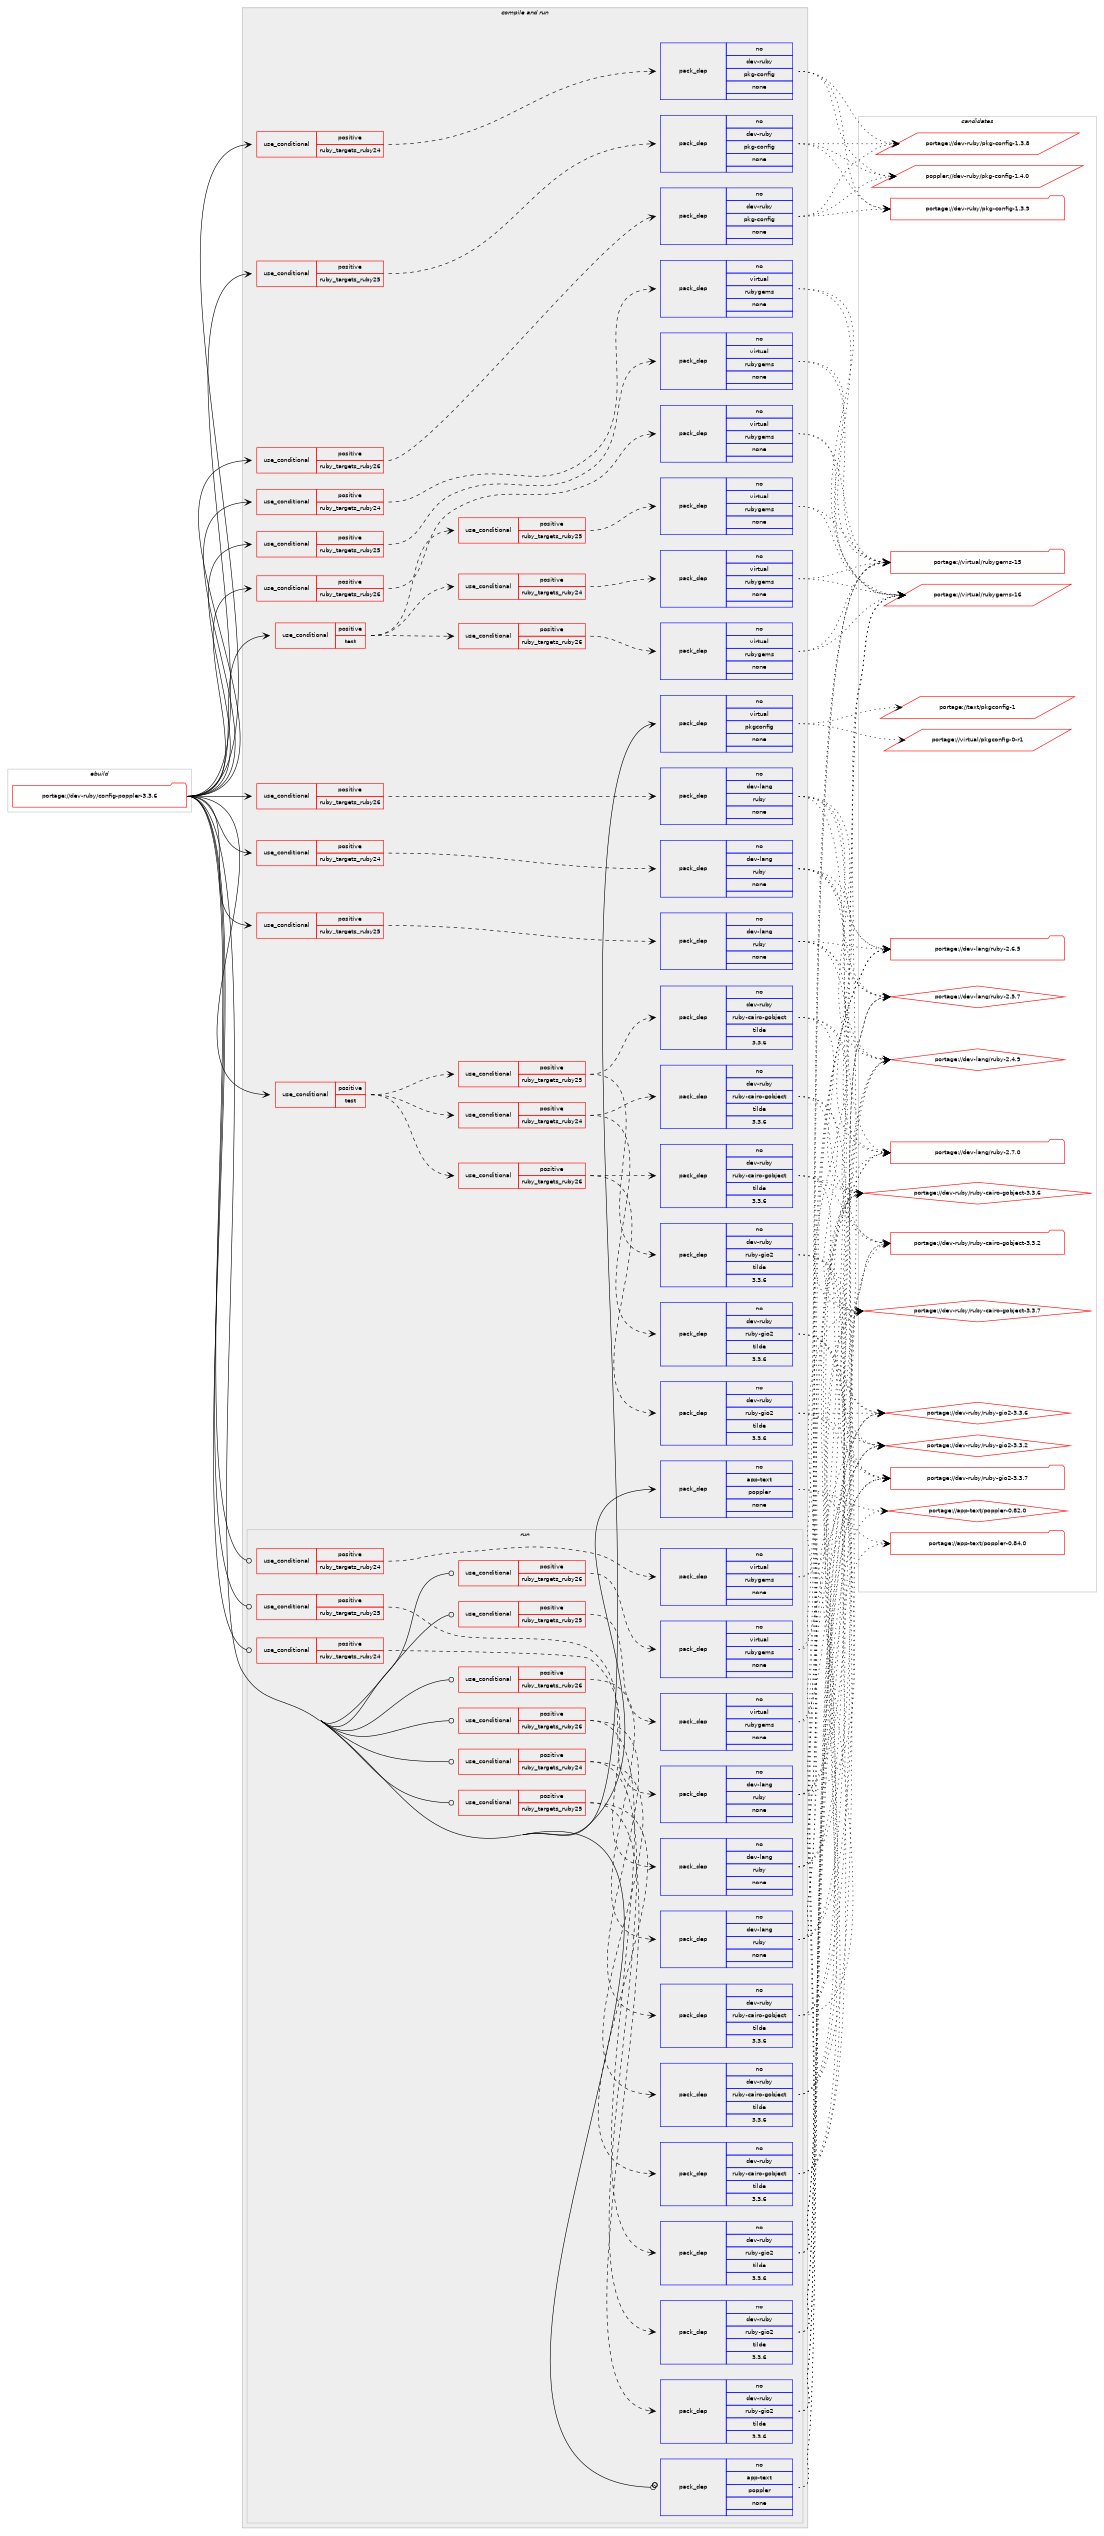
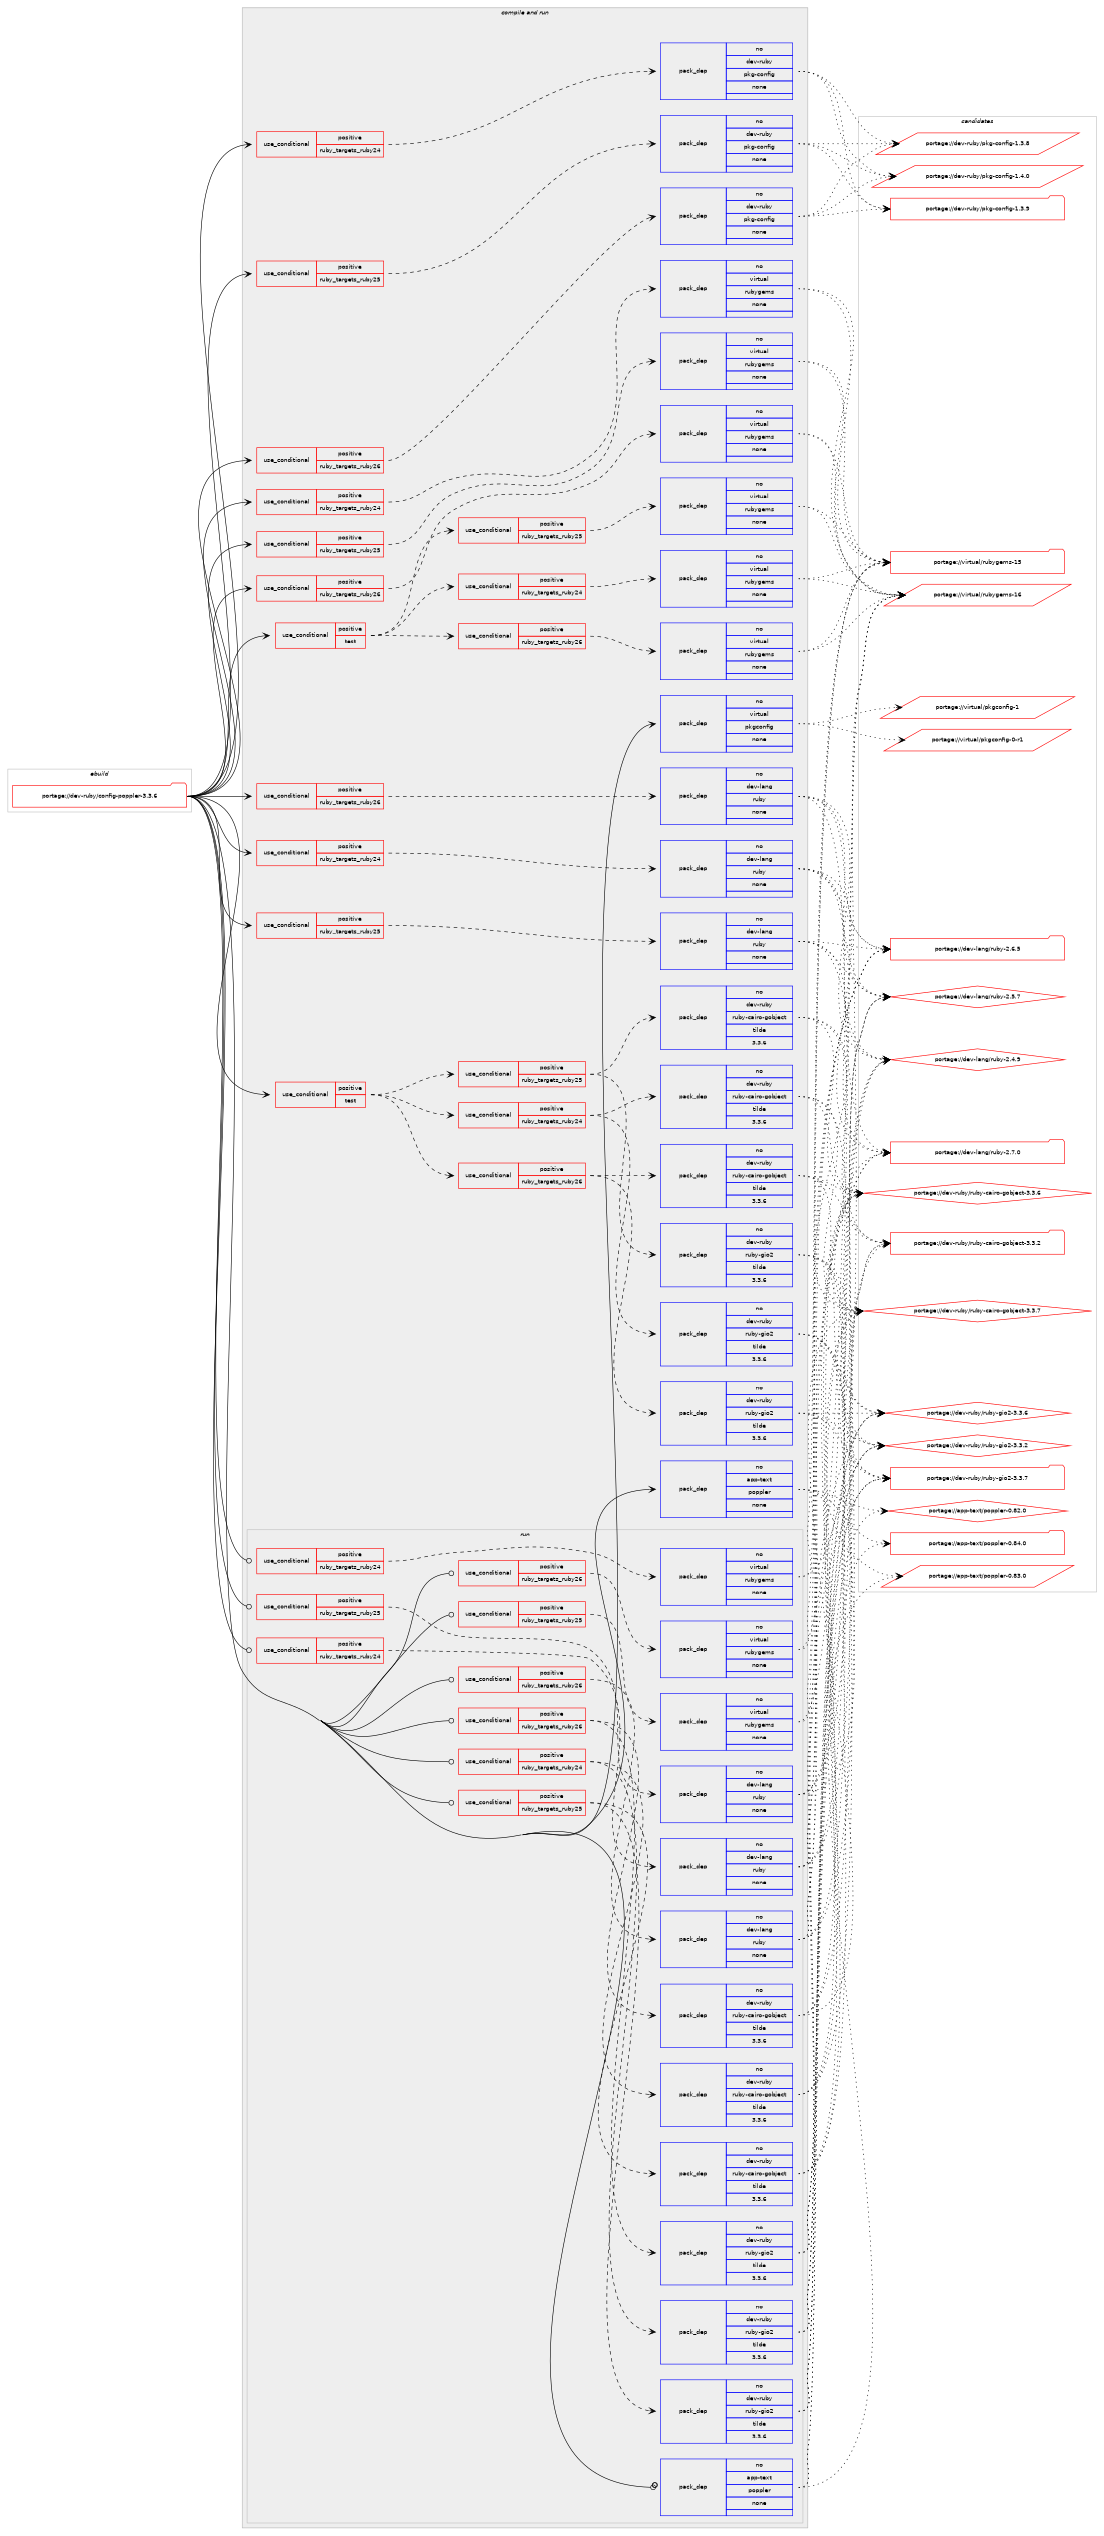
node "poppler://dev-ruby/pkg-config-1.4.0": label "poppler://dev-ruby/pkg-config-1.4.0" -> "portage://dev-ruby/pkg-config-1.4.0"
node "portage://text/pkgconfig-1": label "portage://text/pkgconfig-1" -> "portage://virtual/pkgconfig-1"
node "portage://app-text/poppler-0.83.0": added
